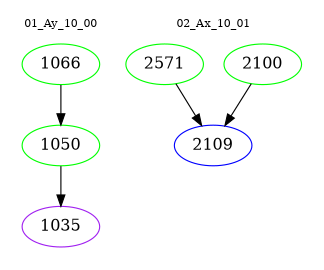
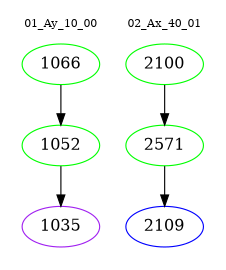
cluster "02_Ax_10_01": label "02_Ax_10_01" -> "02_Ax_40_01"
edge "2100" -> "2109": now "2100" -> "2571"
node "1050": label "1050" -> "1052"
